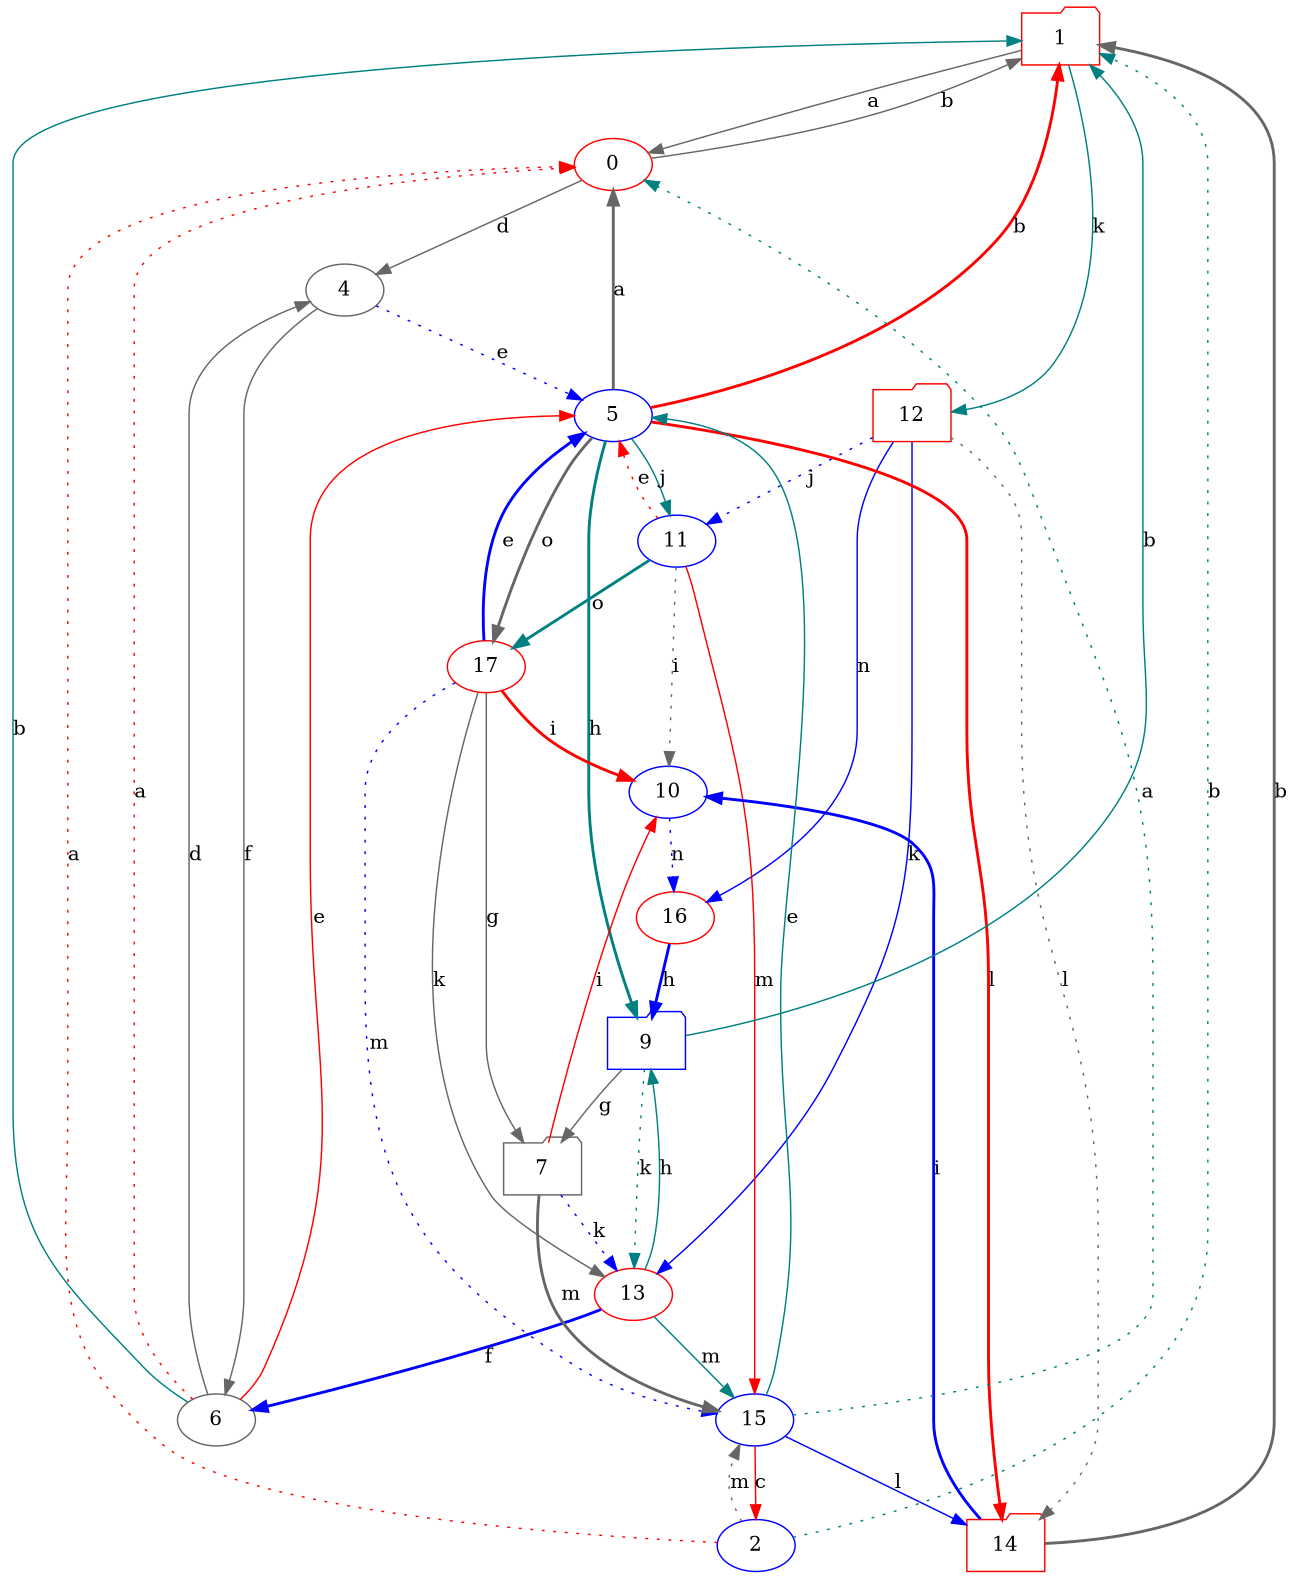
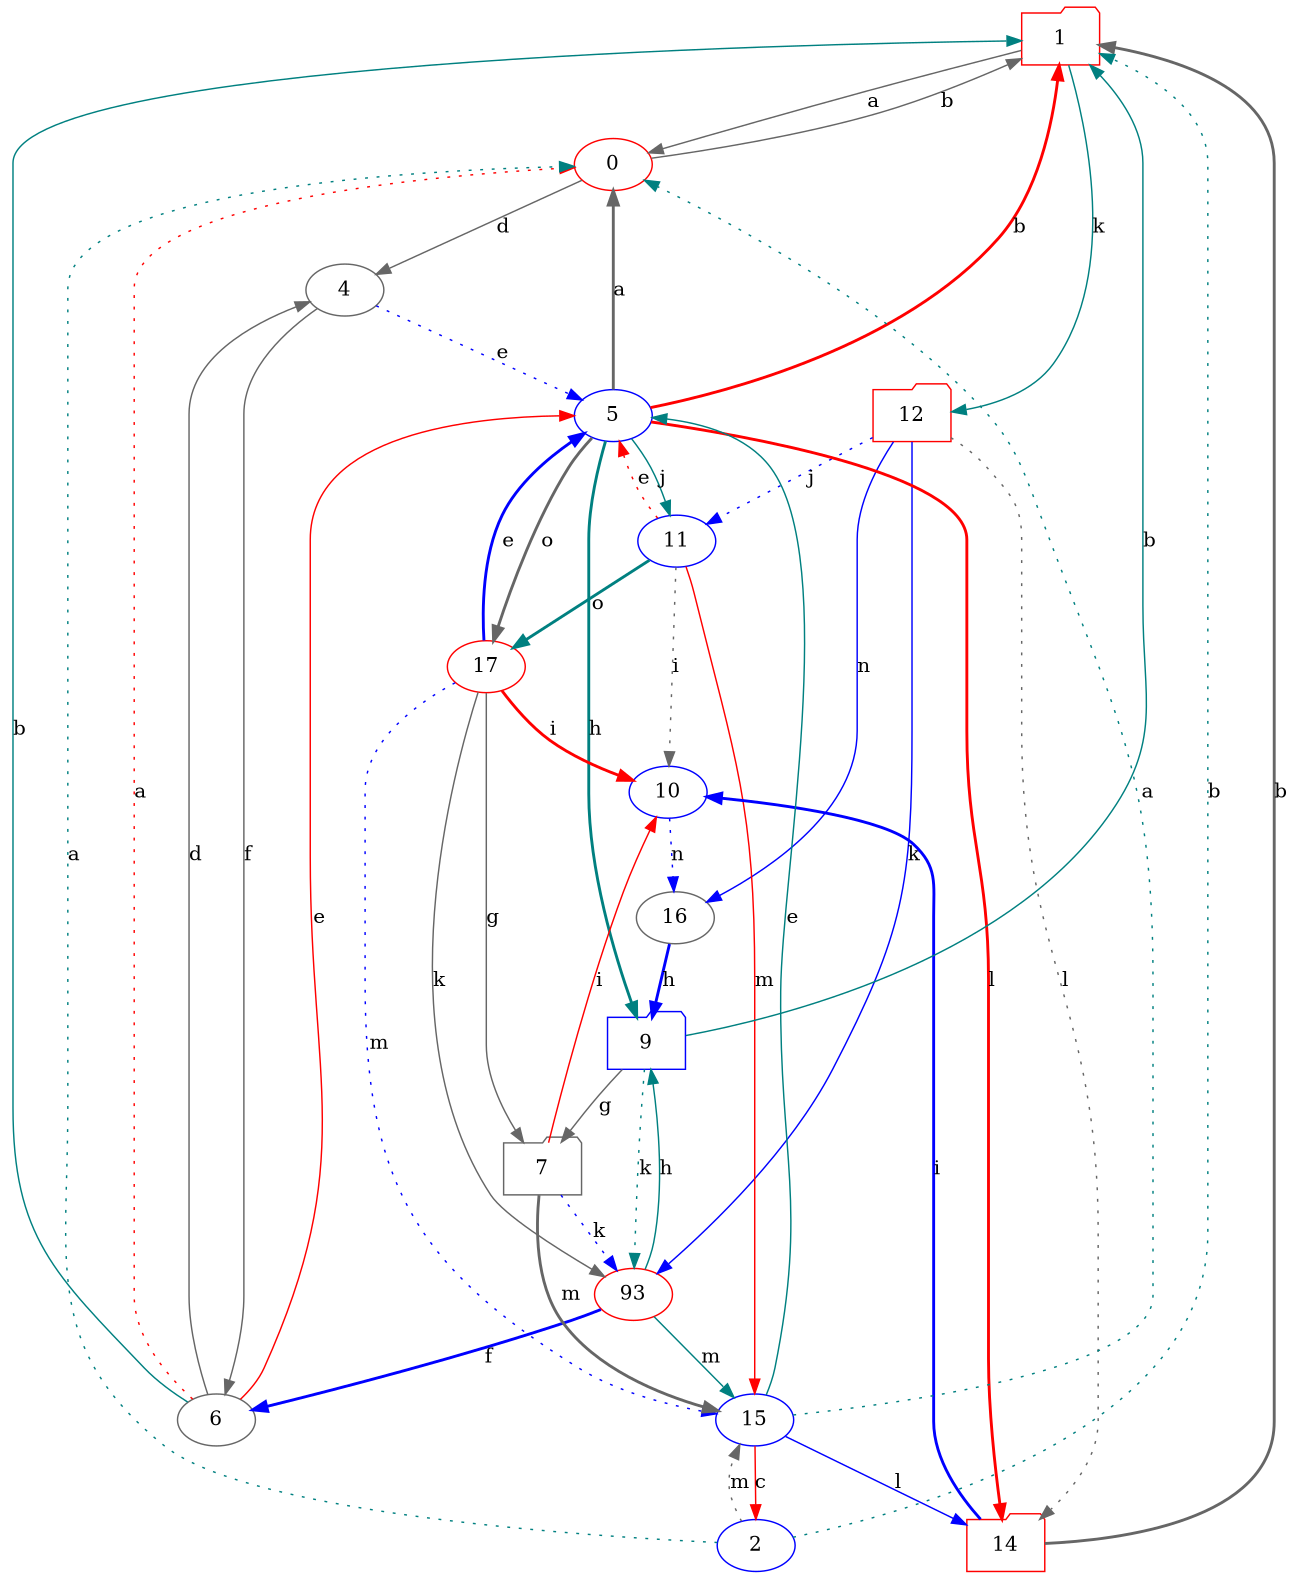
edge "2" -> "0": color red -> teal
node "16": color red -> gray40
node "13": label "13" -> "93"
